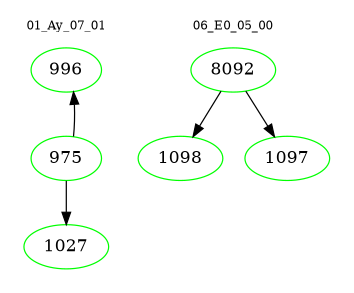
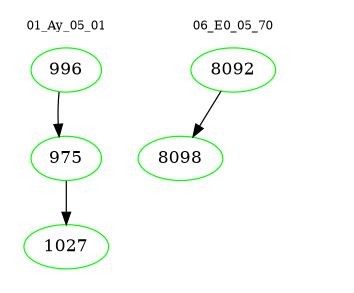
cluster "01_Ay_07_01": label "01_Ay_07_01" -> "01_Ay_05_01"
cluster "06_E0_05_00": label "06_E0_05_00" -> "06_E0_05_70"
edge "975" -> "996": reversed
node "1098": label "1098" -> "8098"
node "1097": removed
